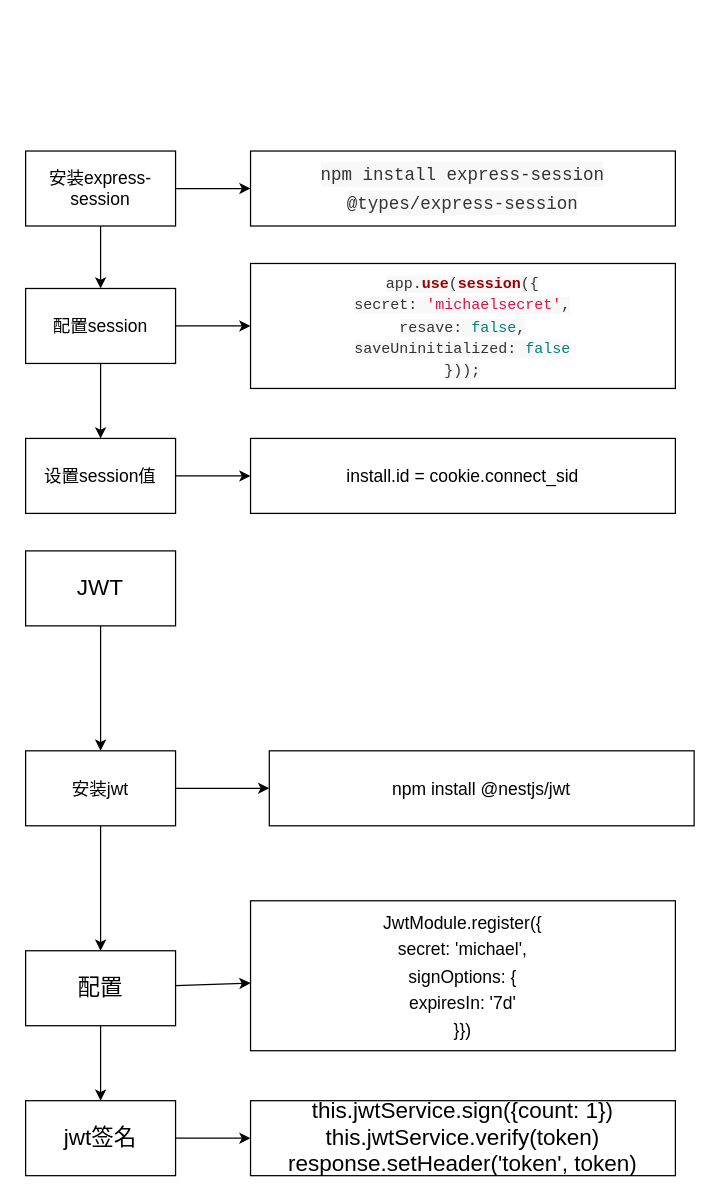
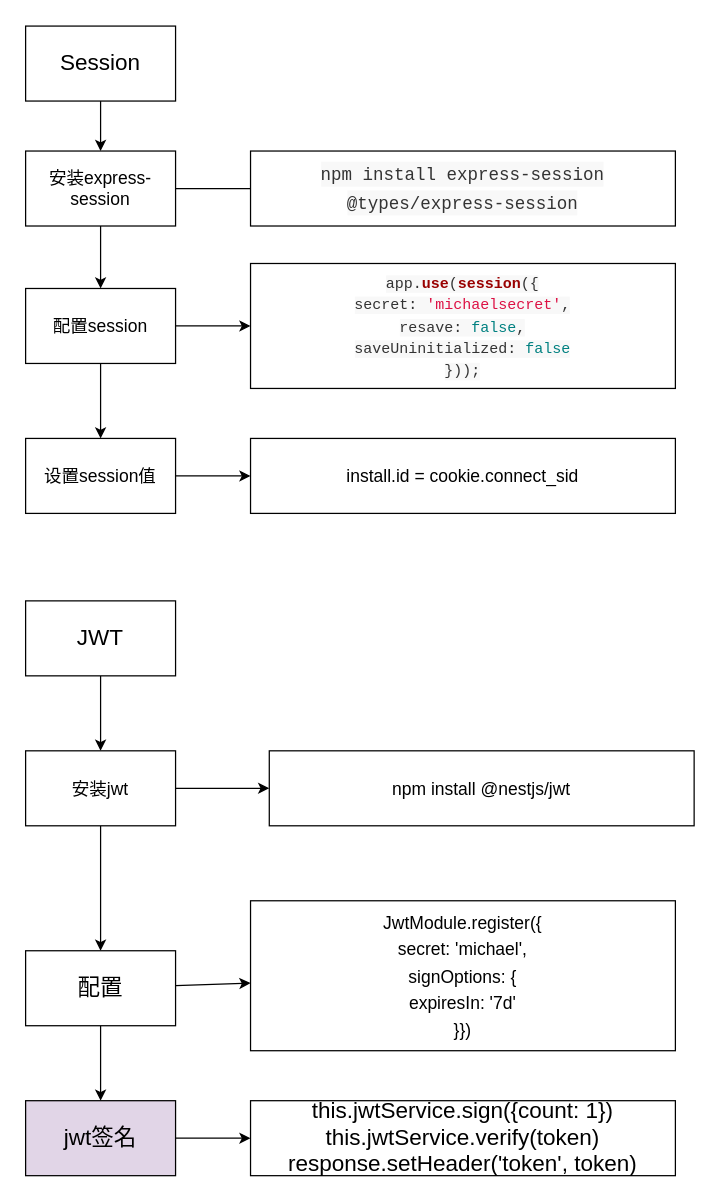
node "Session": added
edge "Session" -> "安装express-session": added
edge "安装express-session" -> "npm install express-session @types/express-session": arrowhead classic -> none
node "JWT": moved (101, 588) -> (101, 638)
node "jwt签名": fillcolor #ffffff -> #e1d5e7
